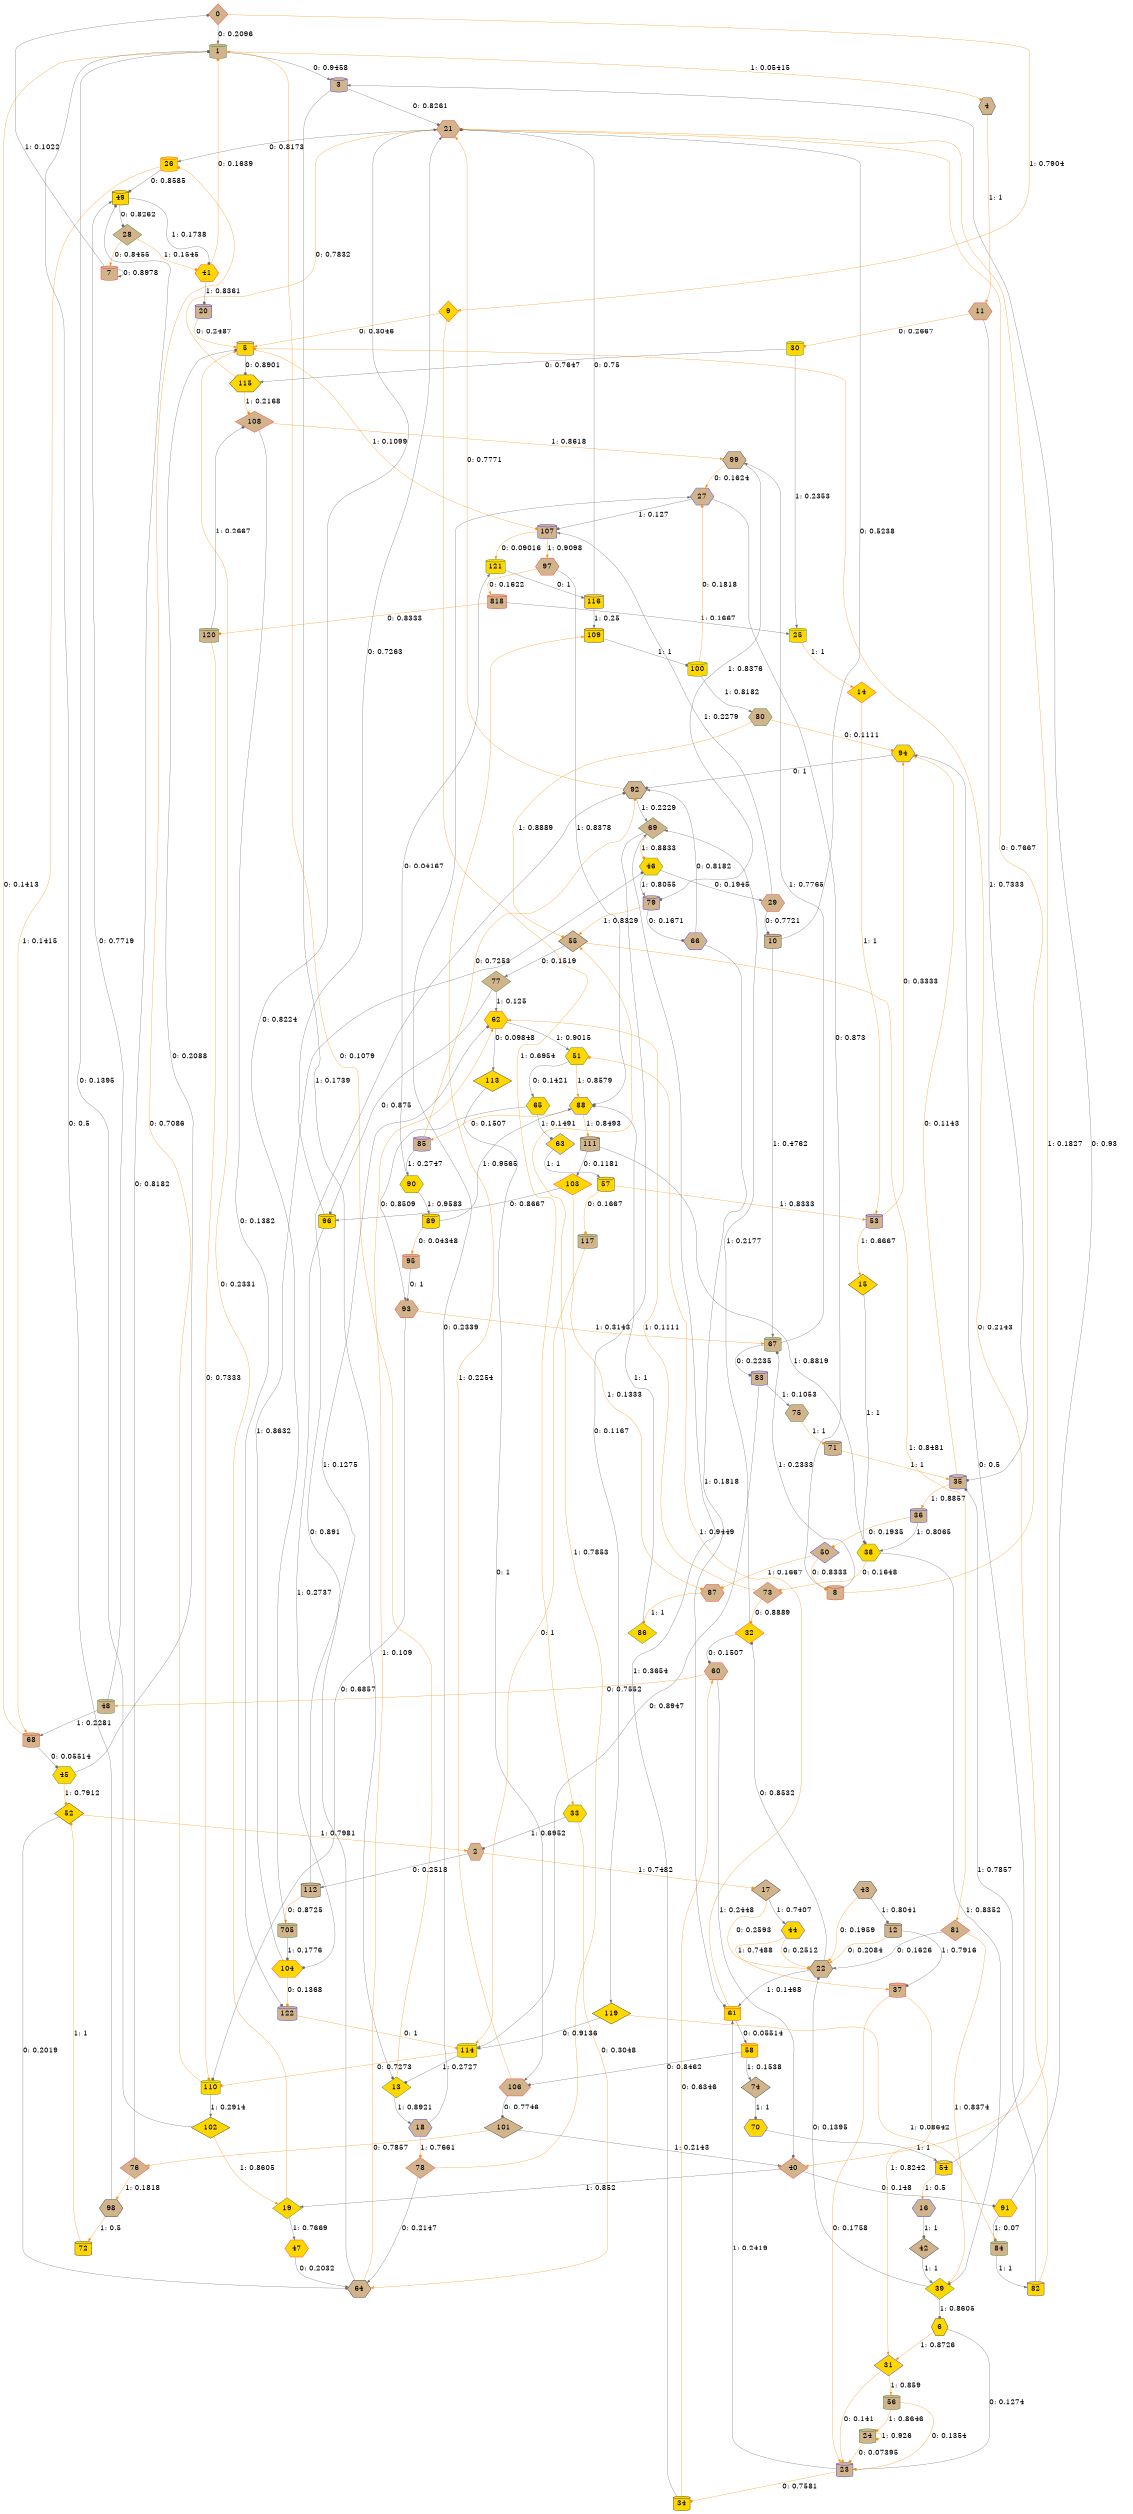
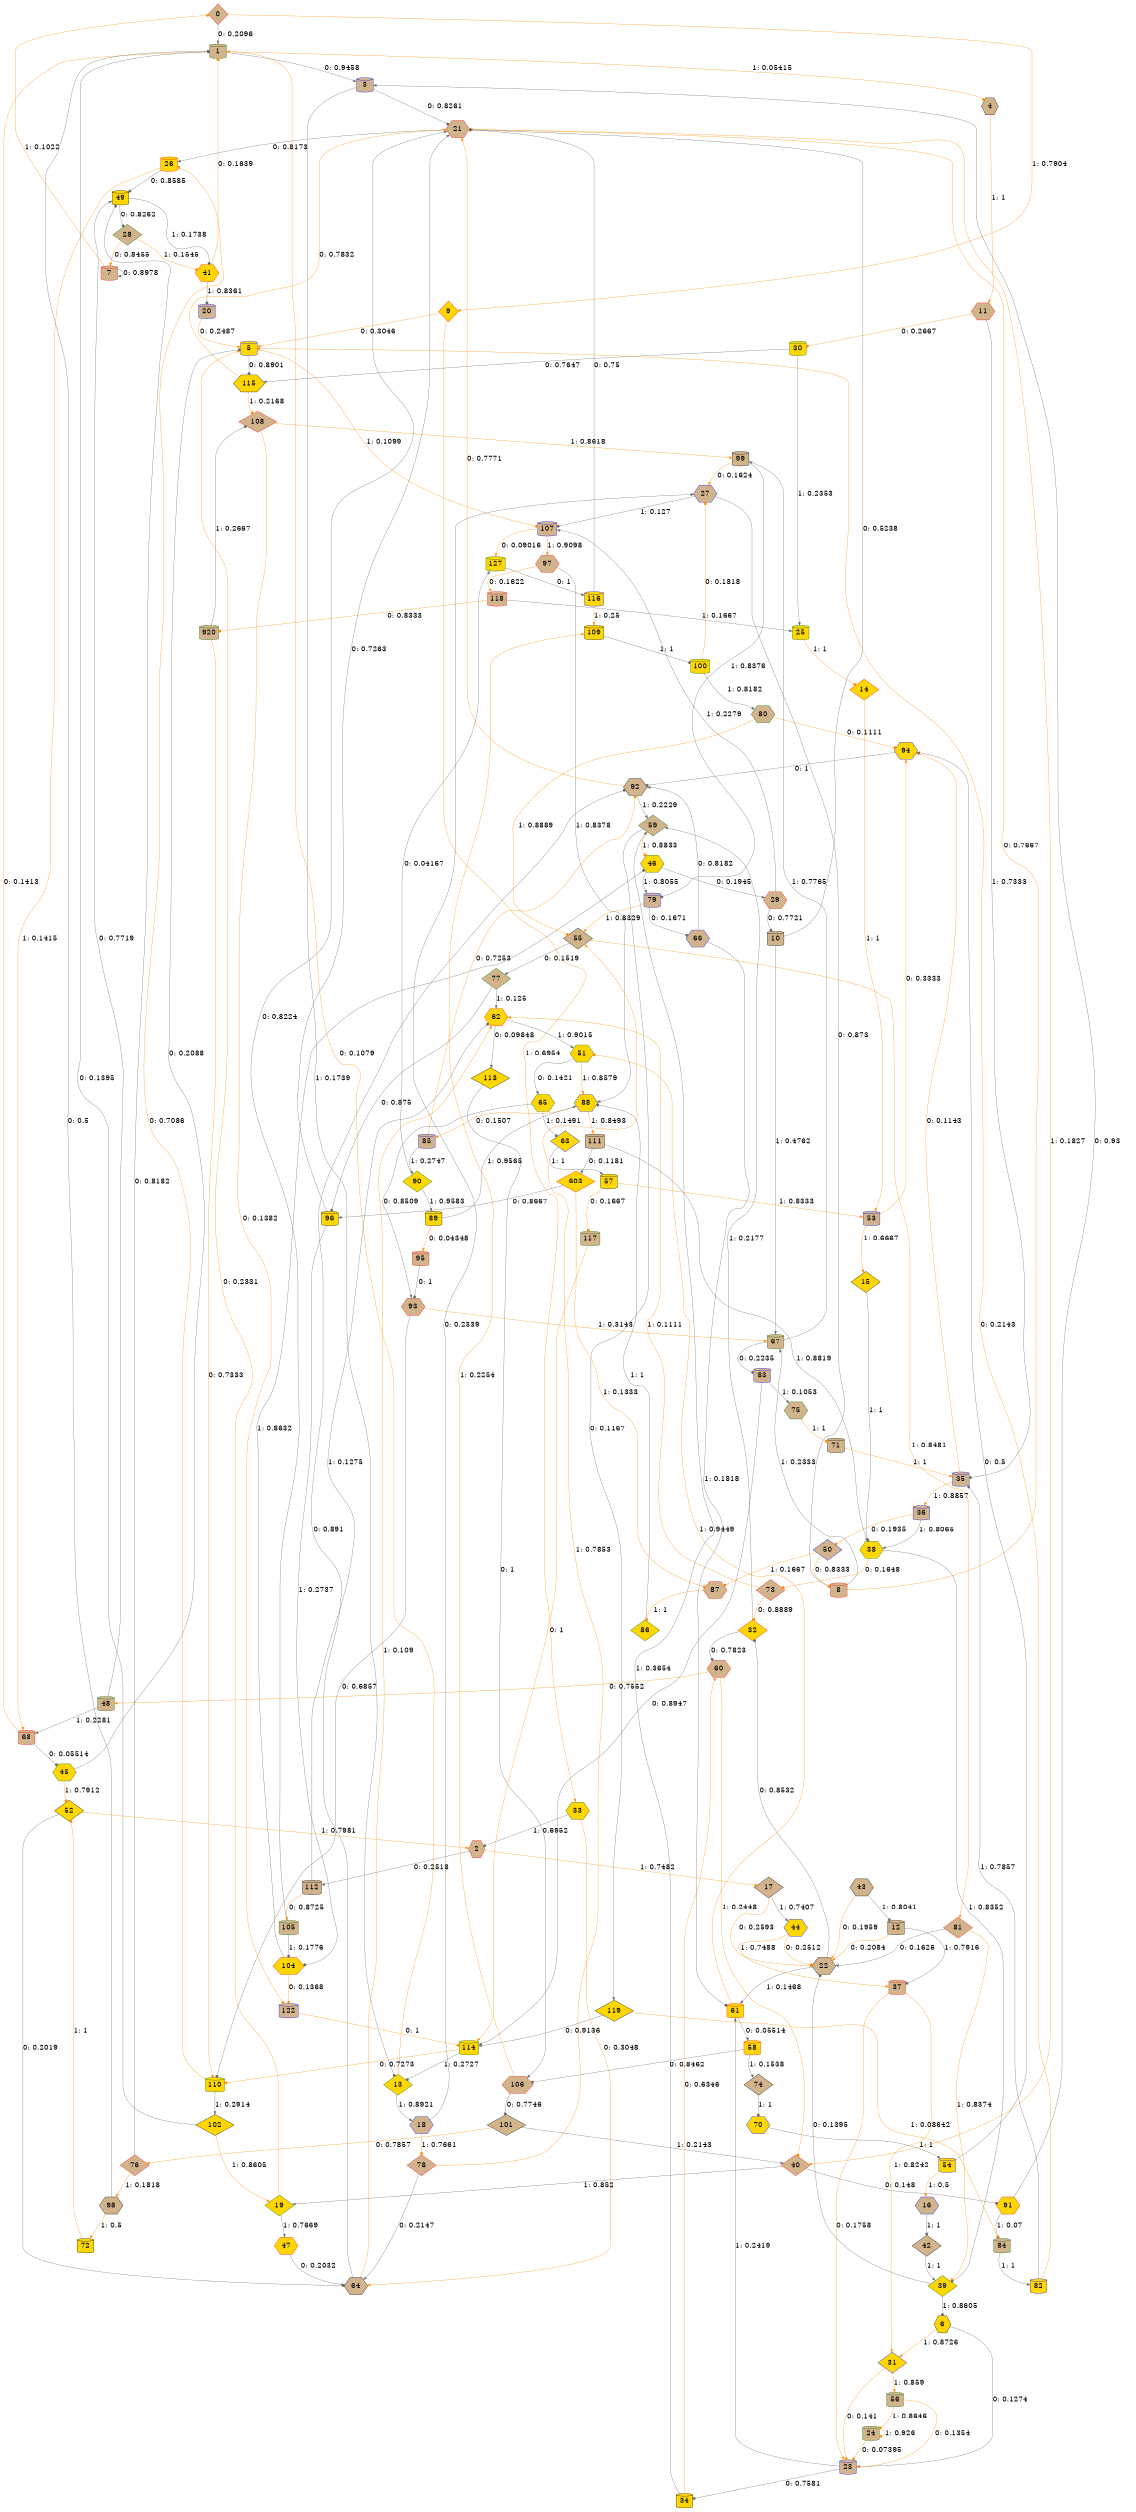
edge "7" -> "0": color gray40 -> darkorange
node "99": shape hexagon -> cylinder
node "121": label "121" -> "127"
node "818": label "818" -> "118"
edge "116" -> "109": color gray40 -> darkorange
node "120": label "120" -> "920"
edge "25" -> "14": arrowhead normal -> dot
node "69": label "69" -> "59"
node "90": shape hexagon -> diamond
node "103": label "103" -> "603"
edge "108" -> "122": color gray40 -> darkorange
edge "8" -> "67": arrowhead dot -> normal
edge "32" -> "60": label "0: 0.1507   " -> "0: 0.7823   "
node "705": label "705" -> "105"
edge "60" -> "40": color gray40 -> darkorange
edge "23" -> "34": color darkorange -> gray40
